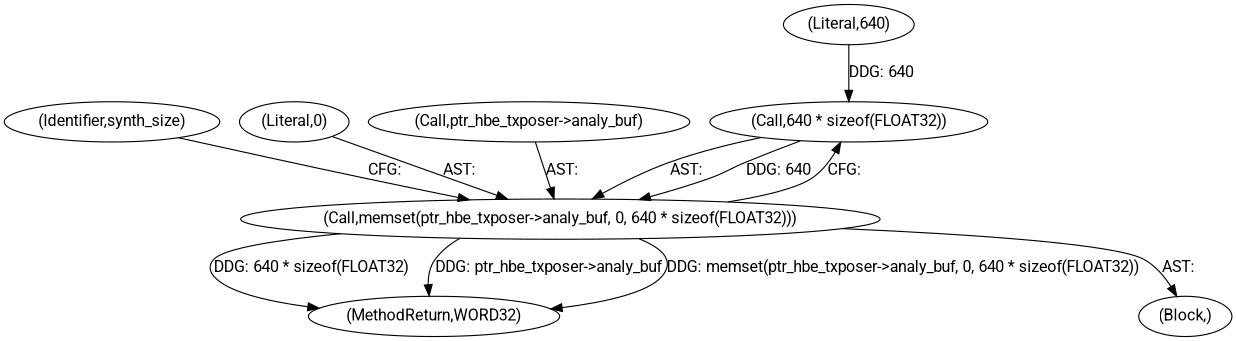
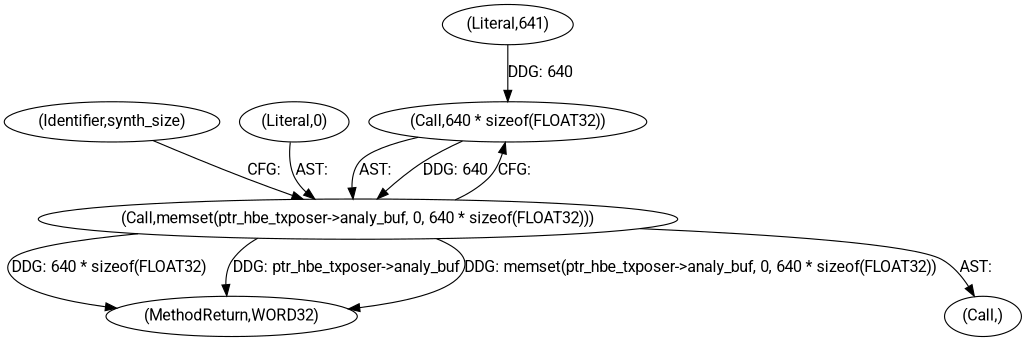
node "(Literal,640)": label "(Literal,640)" -> "(Literal,641)"
node "(Call,ptr_hbe_txposer->analy_buf)": removed
node "(Block,)": label "(Block,)" -> "(Call,)"
